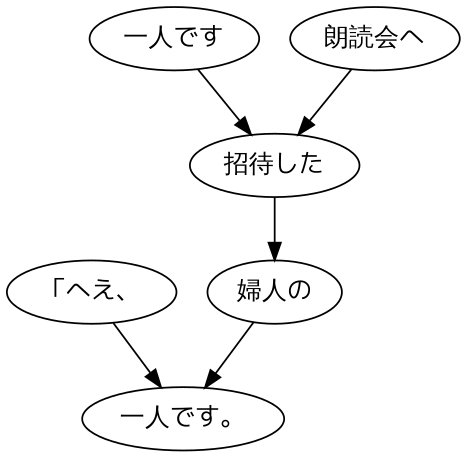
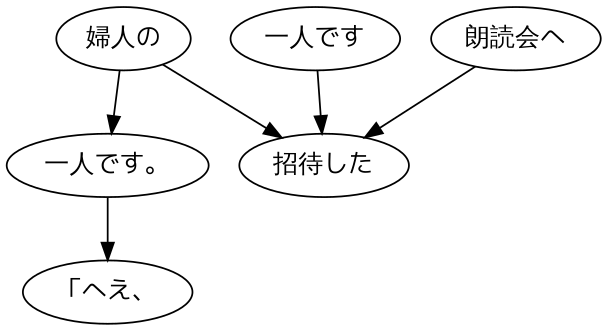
edge "招待した" -> "婦人の": reversed
edge "「へえ、" -> "一人です。": reversed
